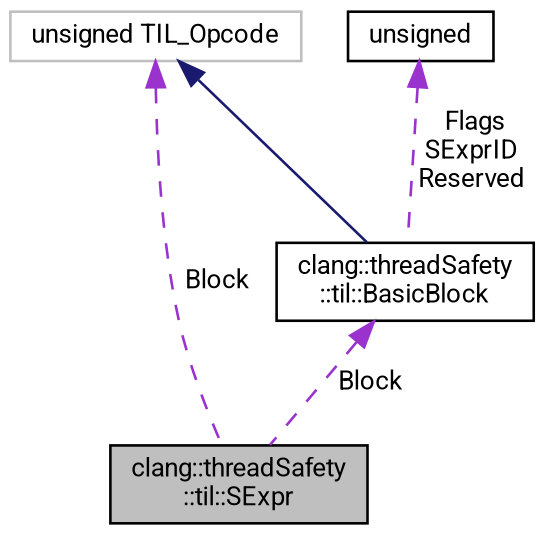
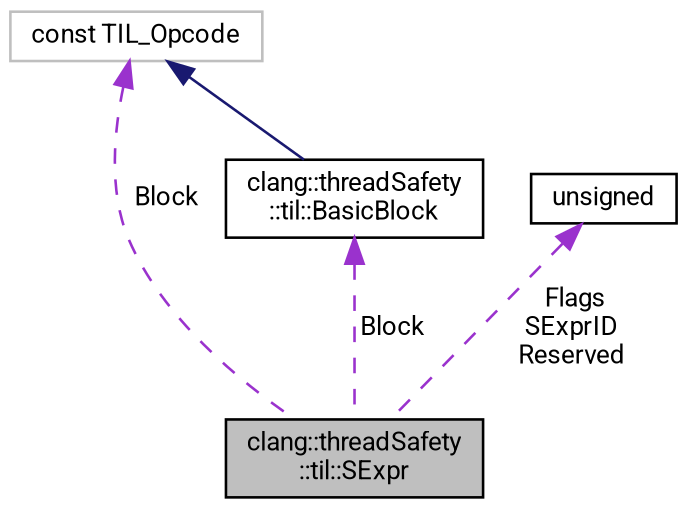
node "unsigned TIL_Opcode": label "unsigned TIL_Opcode" -> "const TIL_Opcode"
edge "clang::threadSafety ::til::BasicBlock" -> "unsigned": now "clang::threadSafety ::til::SExpr" -> "unsigned"
